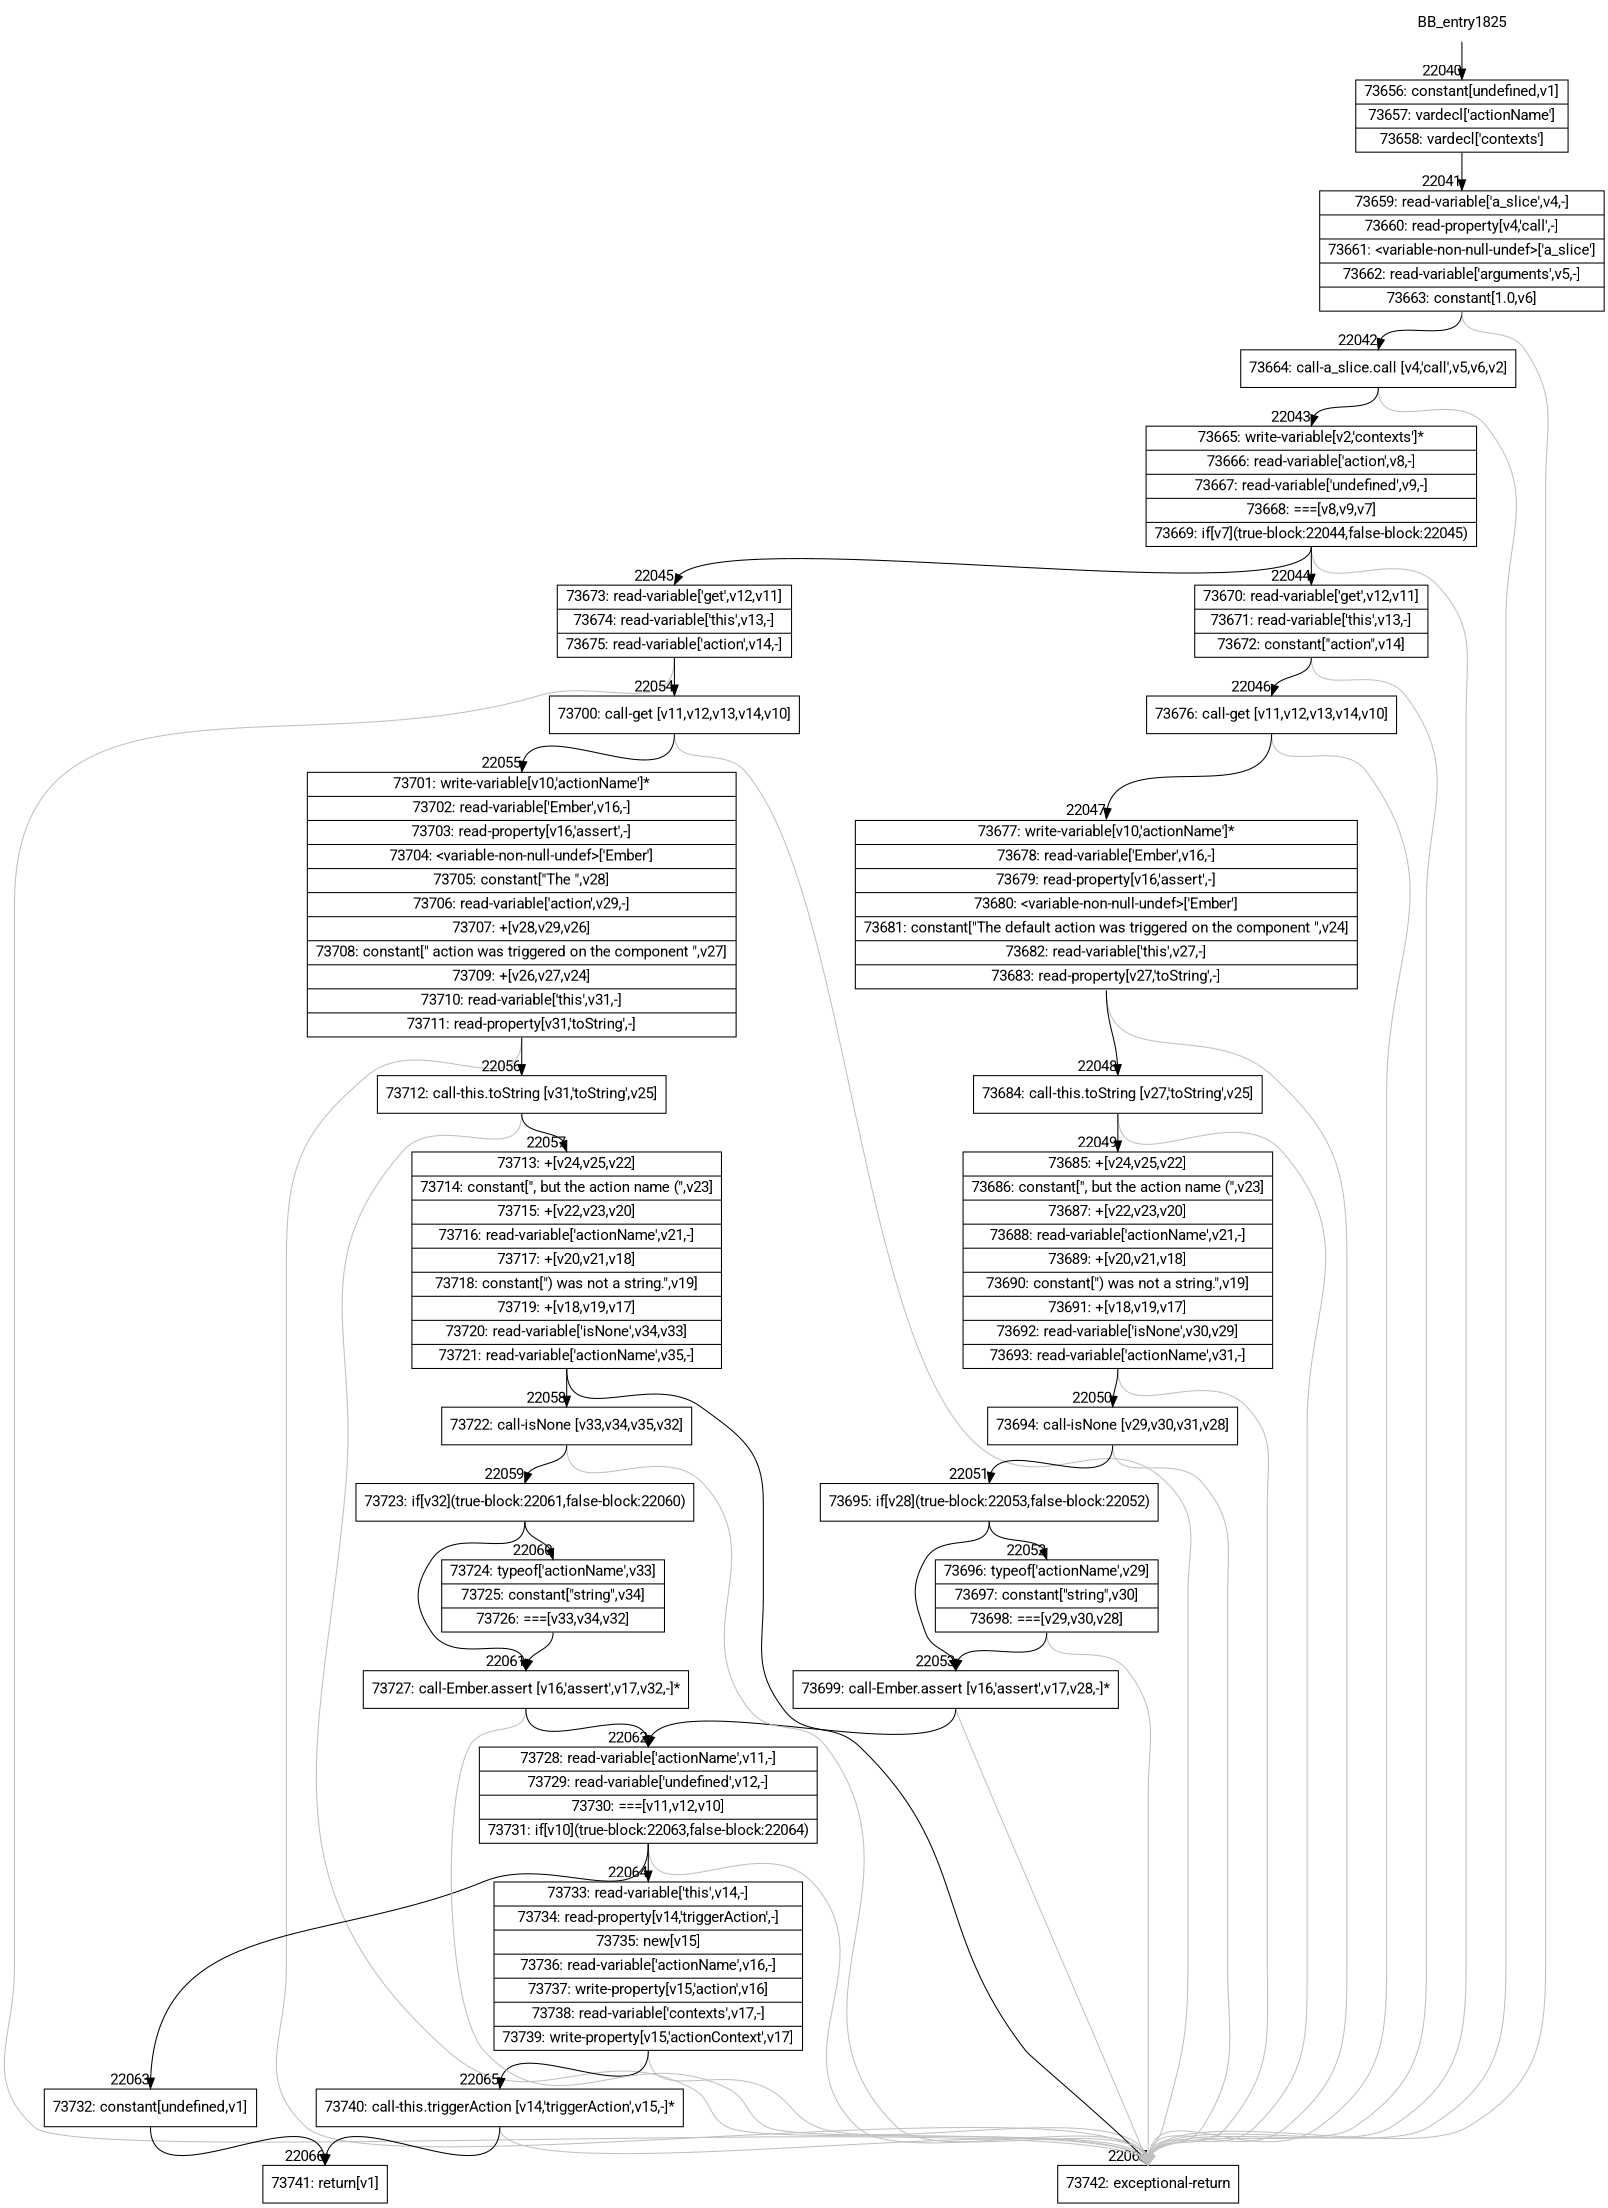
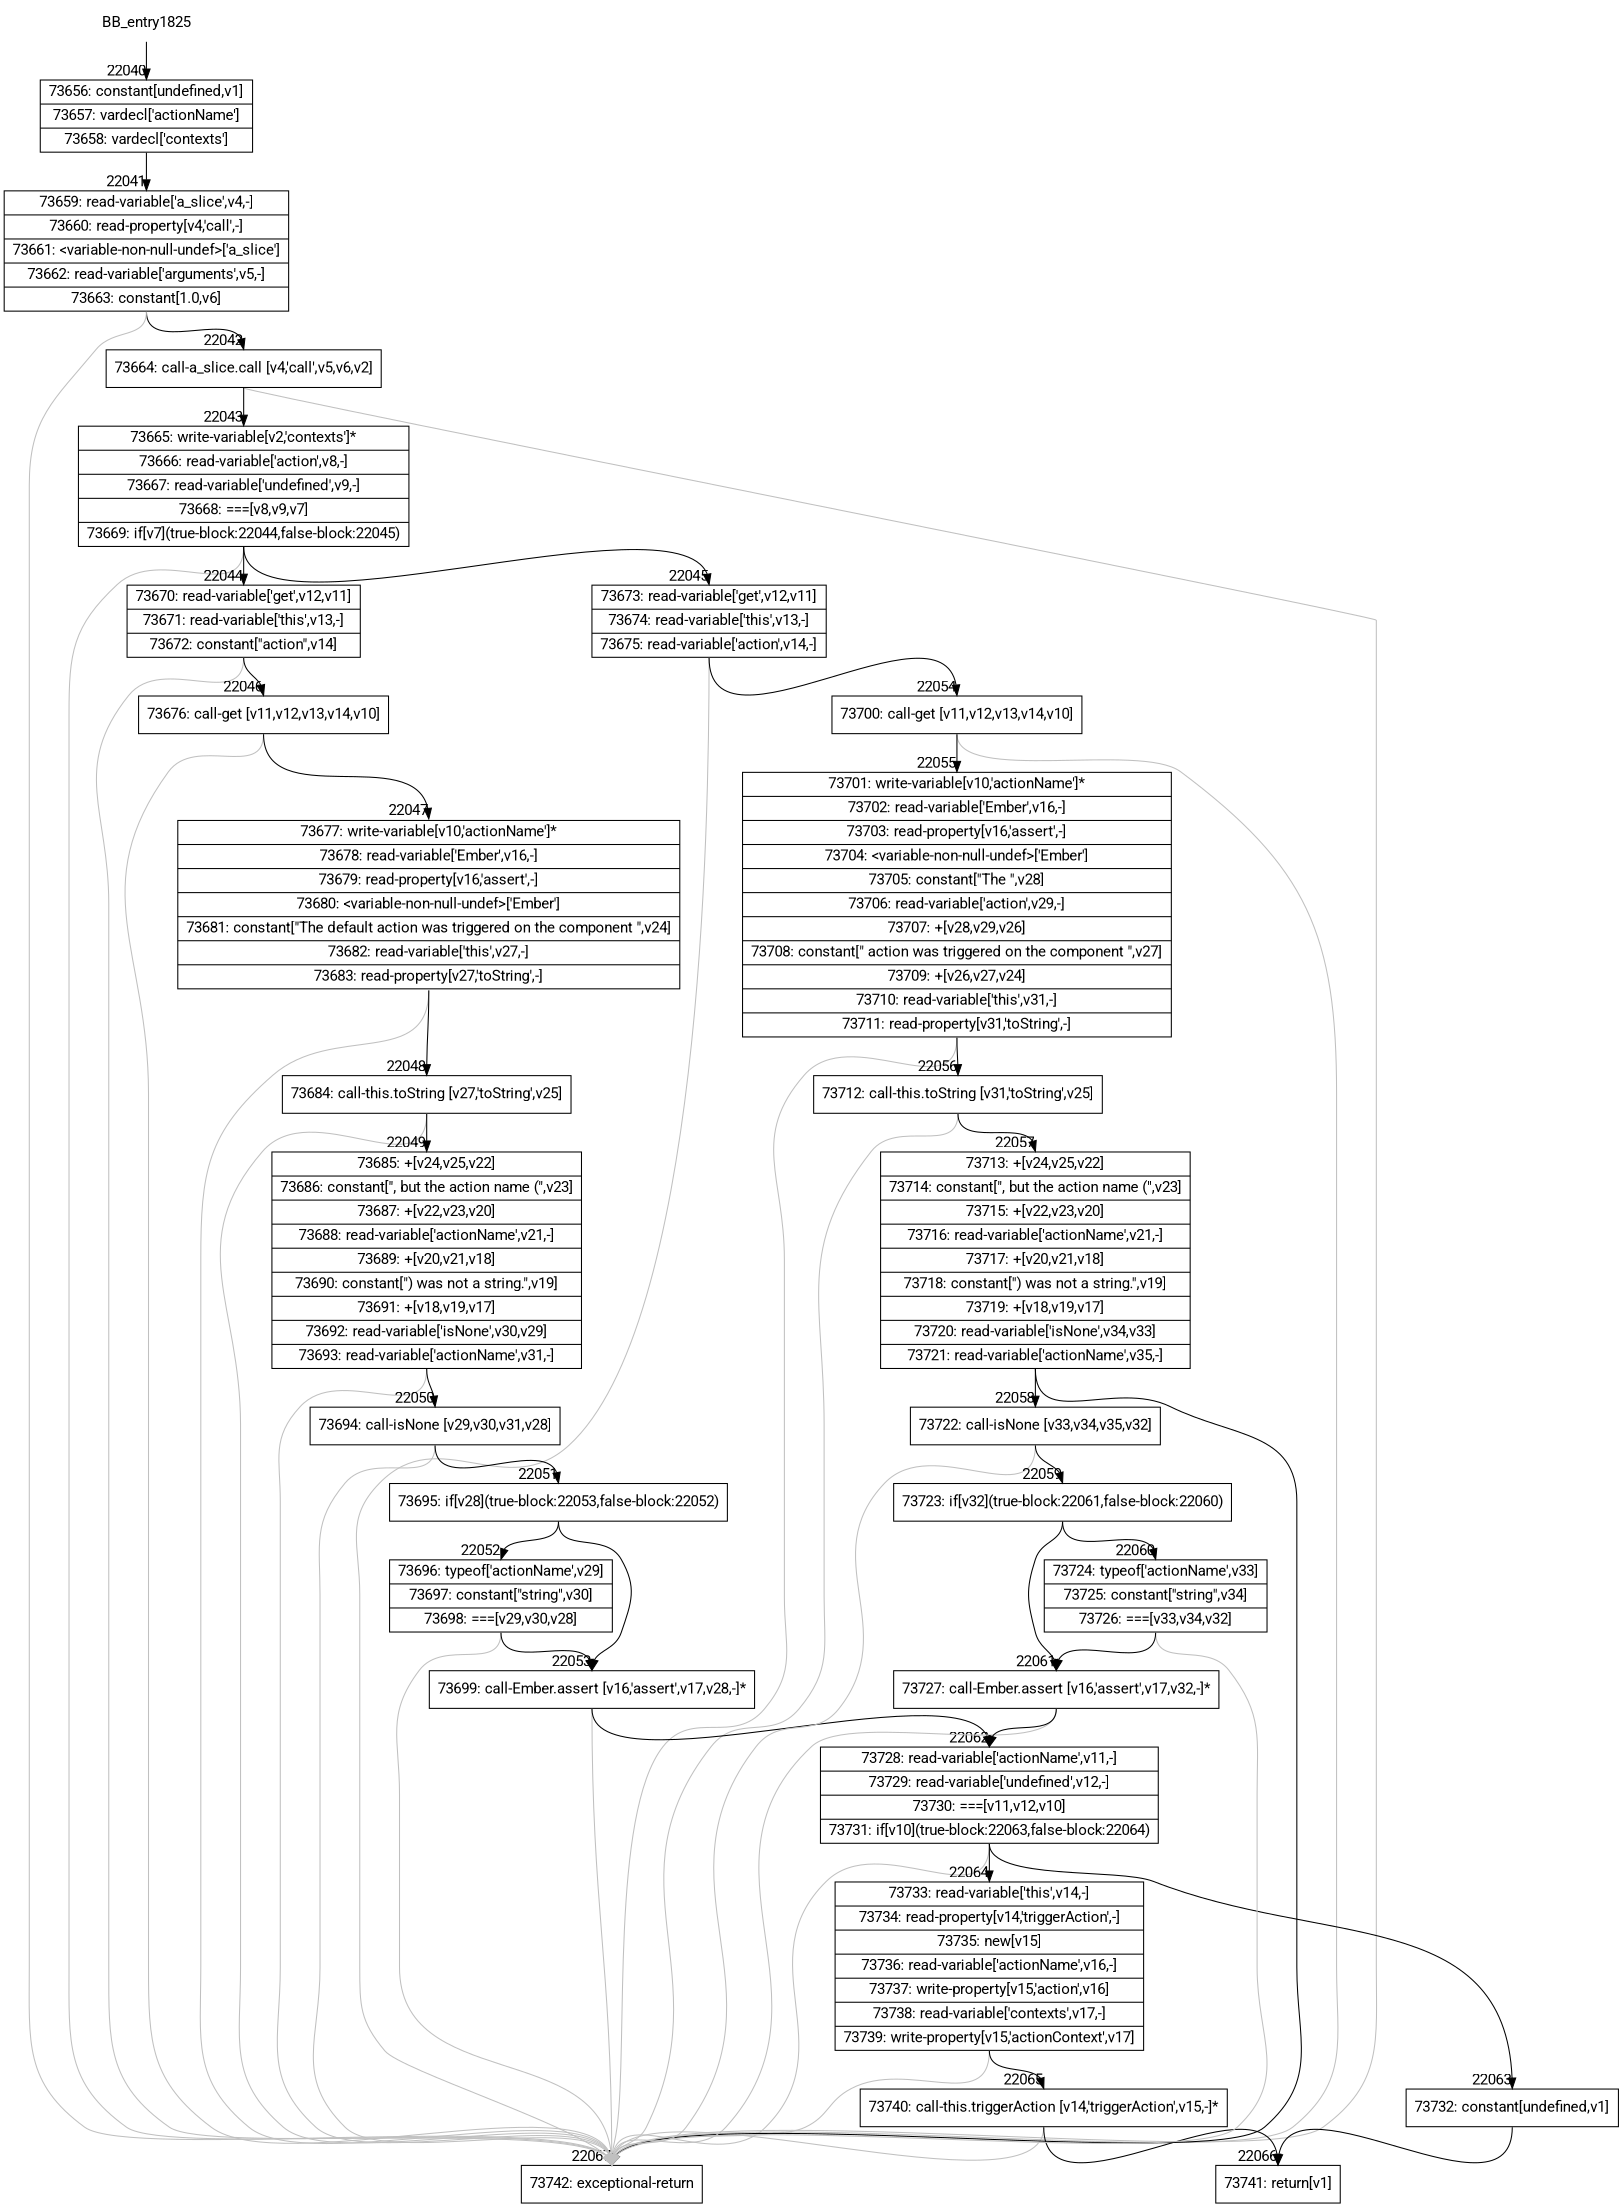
edge "73724: typeof['actionName',v33]" -> "73742: exceptional-return": added
